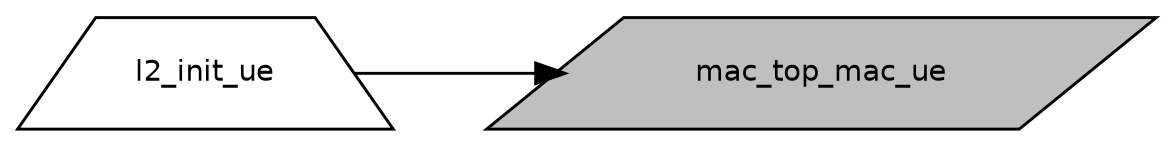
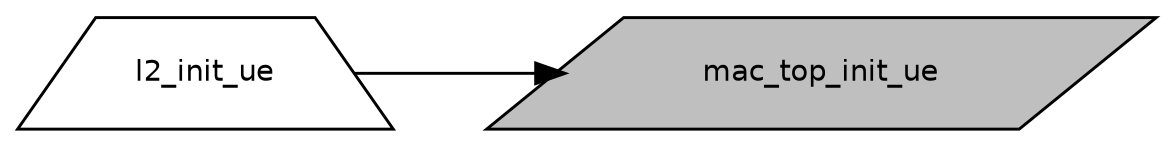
node "mac_top_mac_ue": label "mac_top_mac_ue" -> "mac_top_init_ue"
